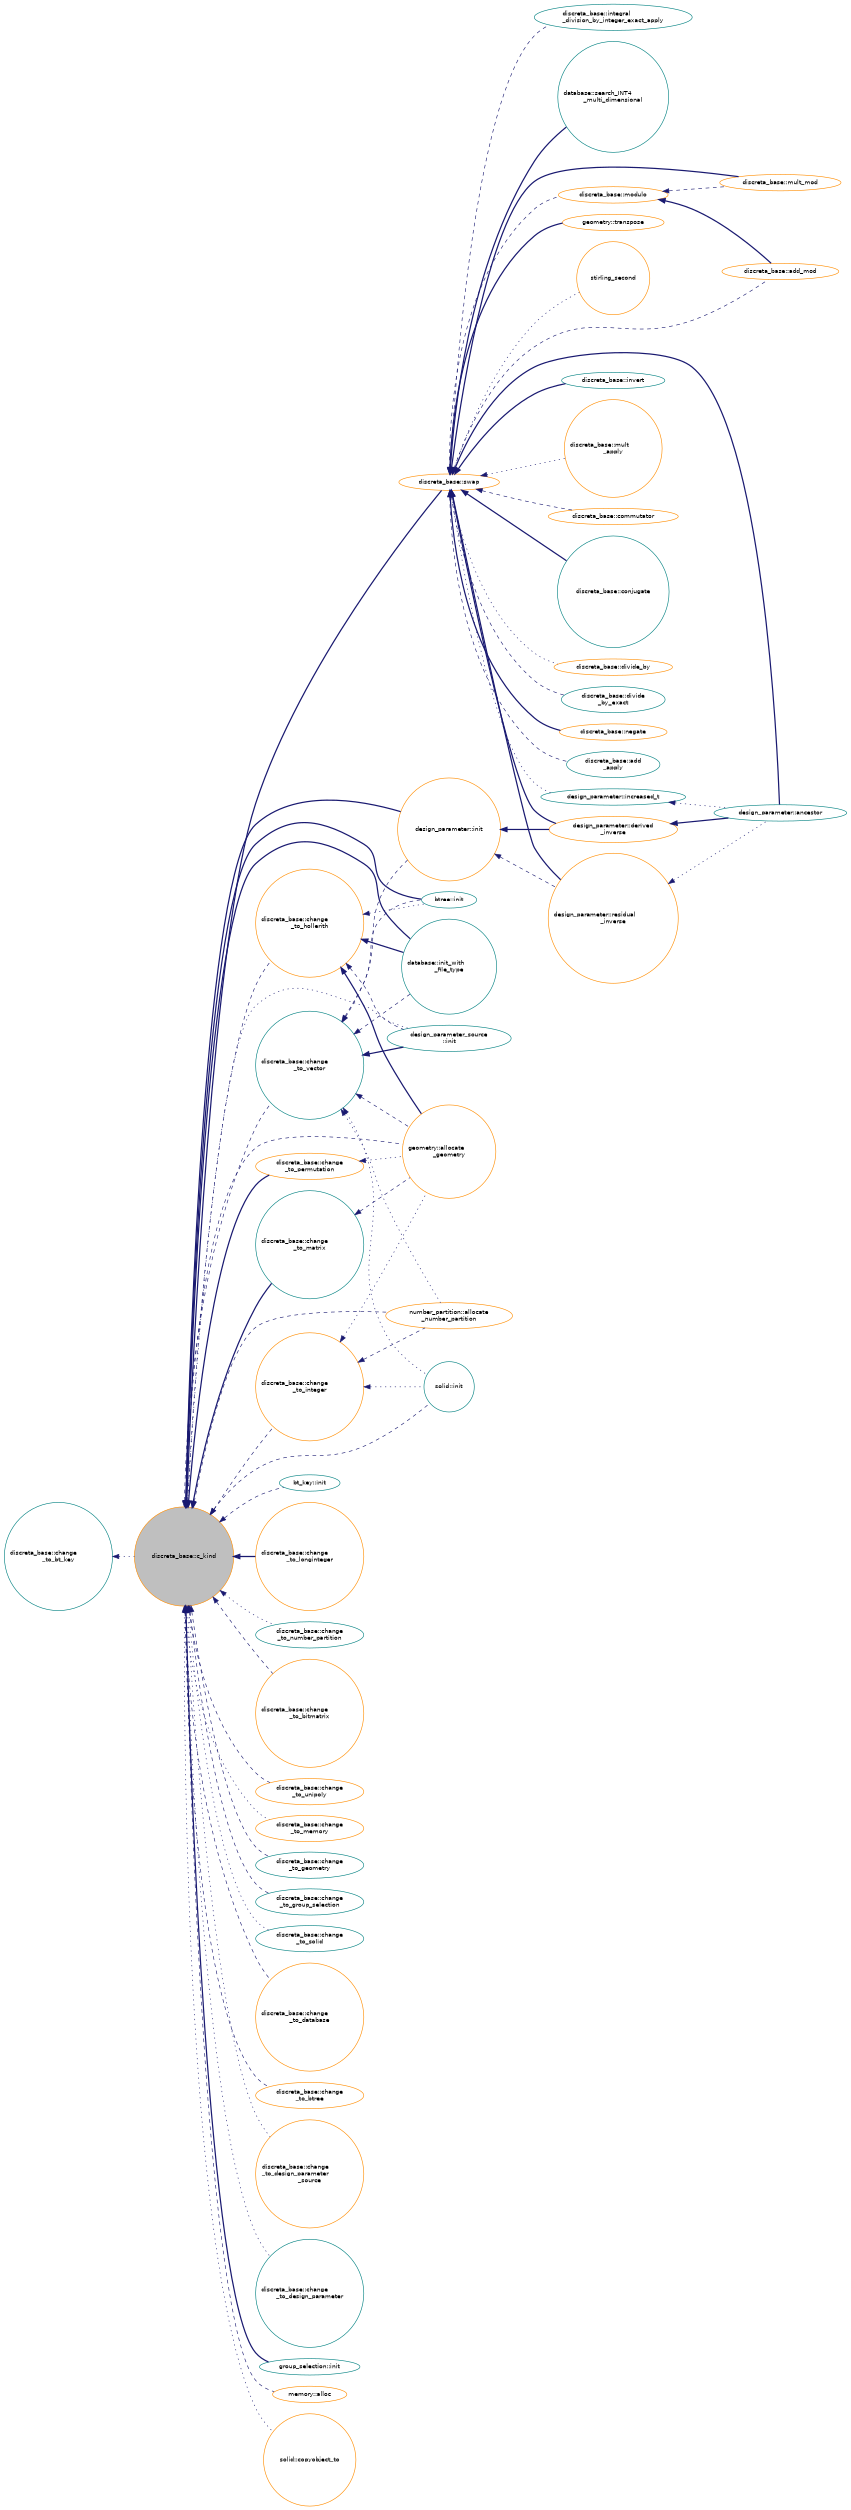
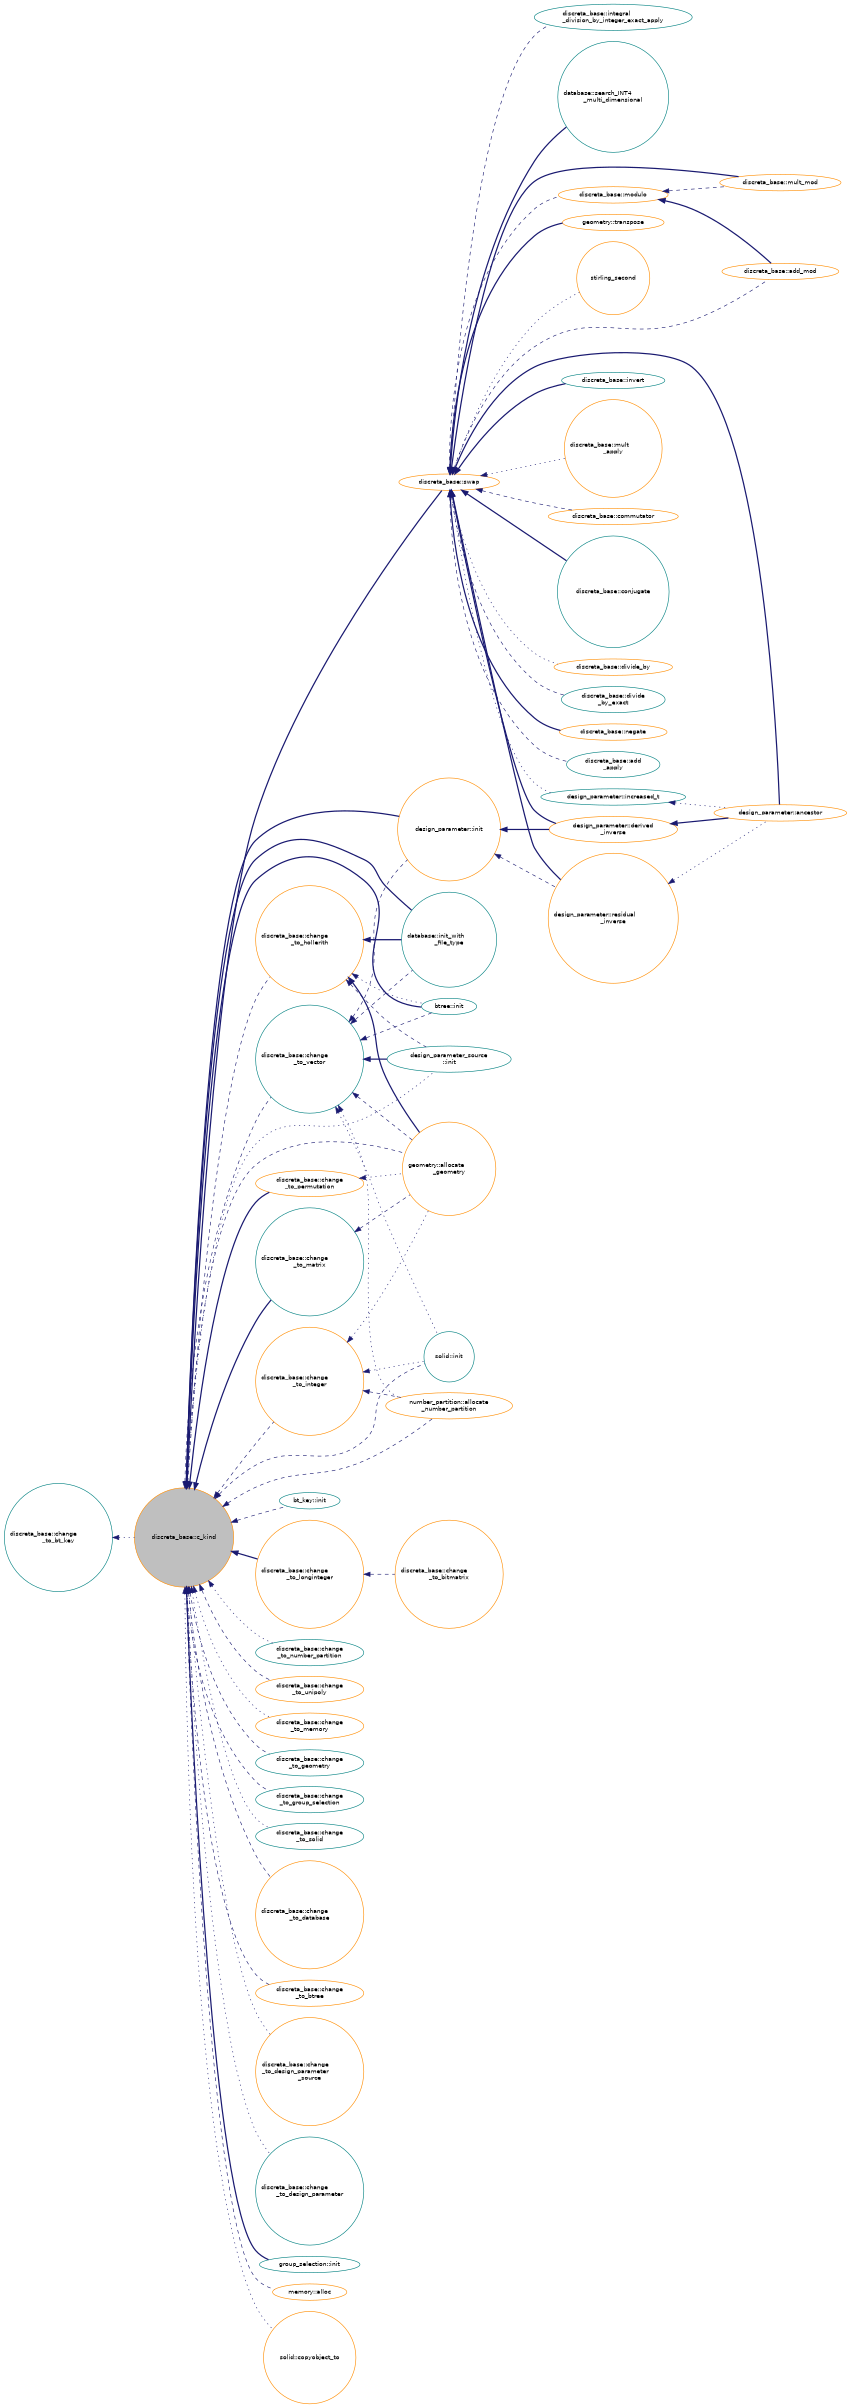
node "design_parameter::ancestor": color teal -> darkorange
edge "discreta_base::change _to_bitmatrix" -> "discreta_base::c_kind": now "discreta_base::change _to_bitmatrix" -> "discreta_base::change _to_longinteger"
